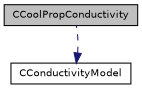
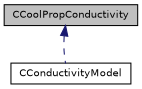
edge "CCoolPropConductivity" -> "CConductivityModel": reversed
